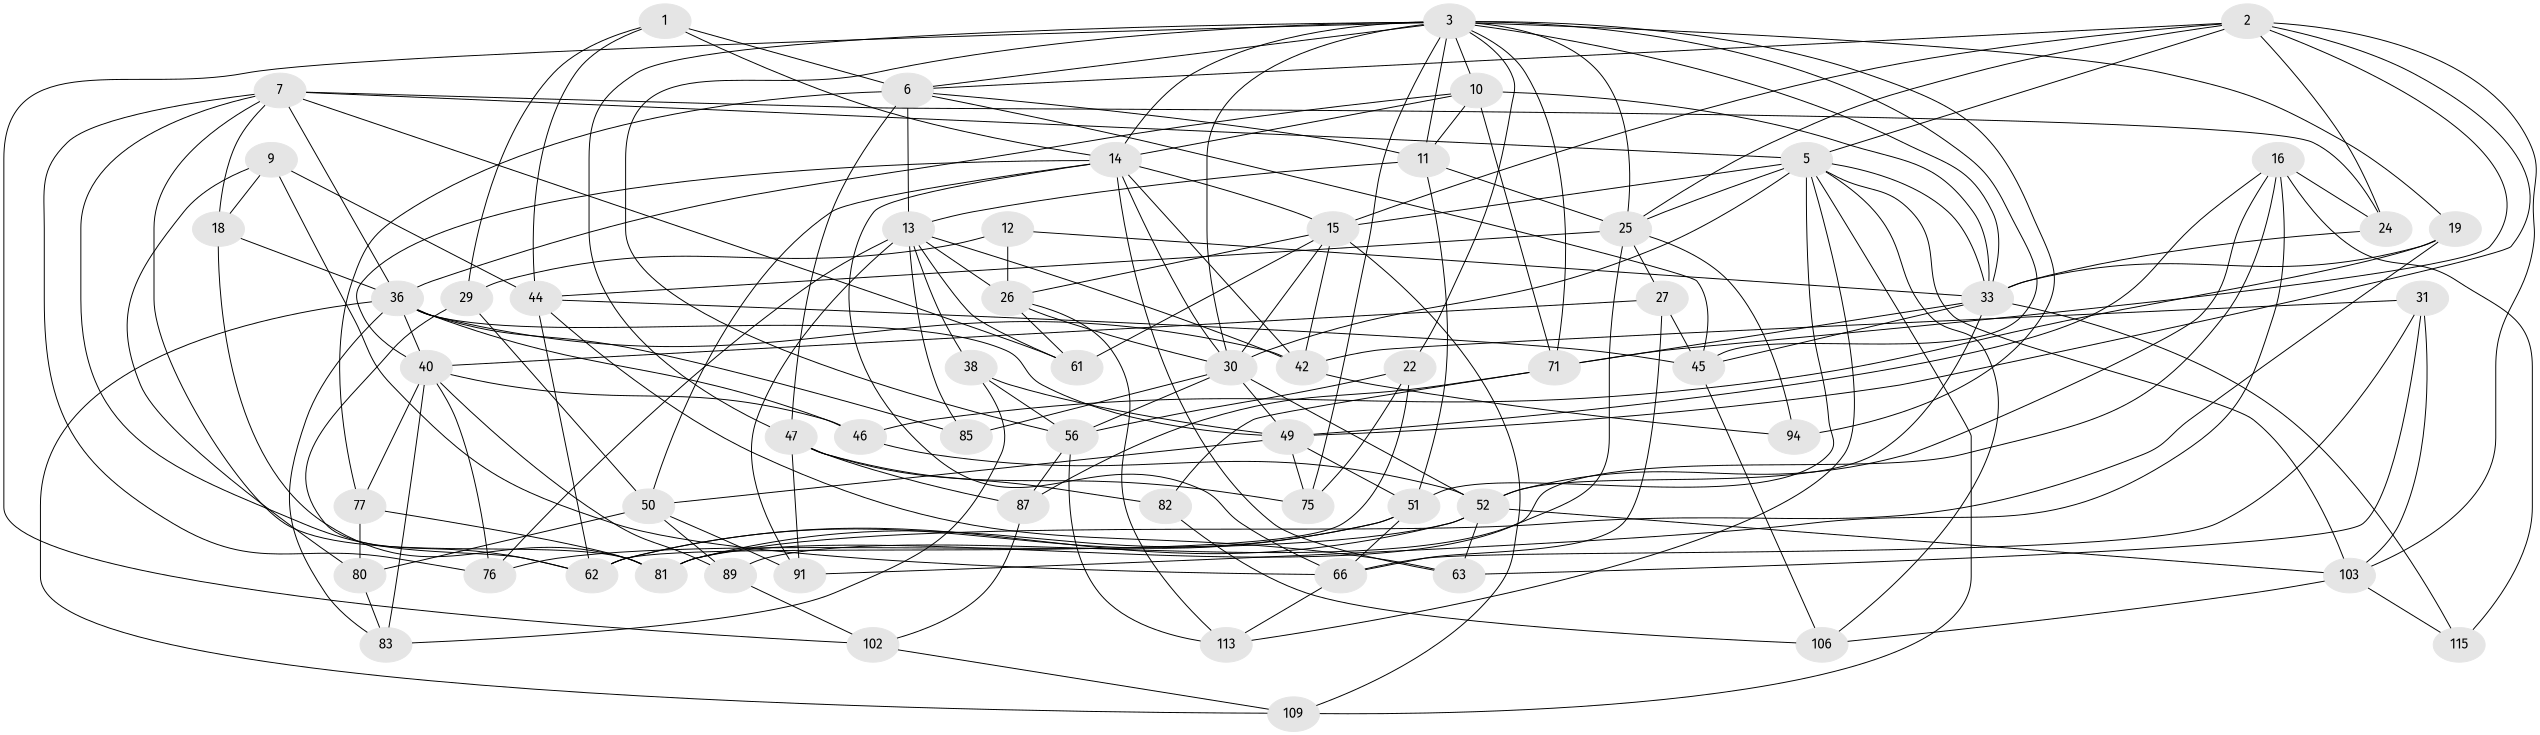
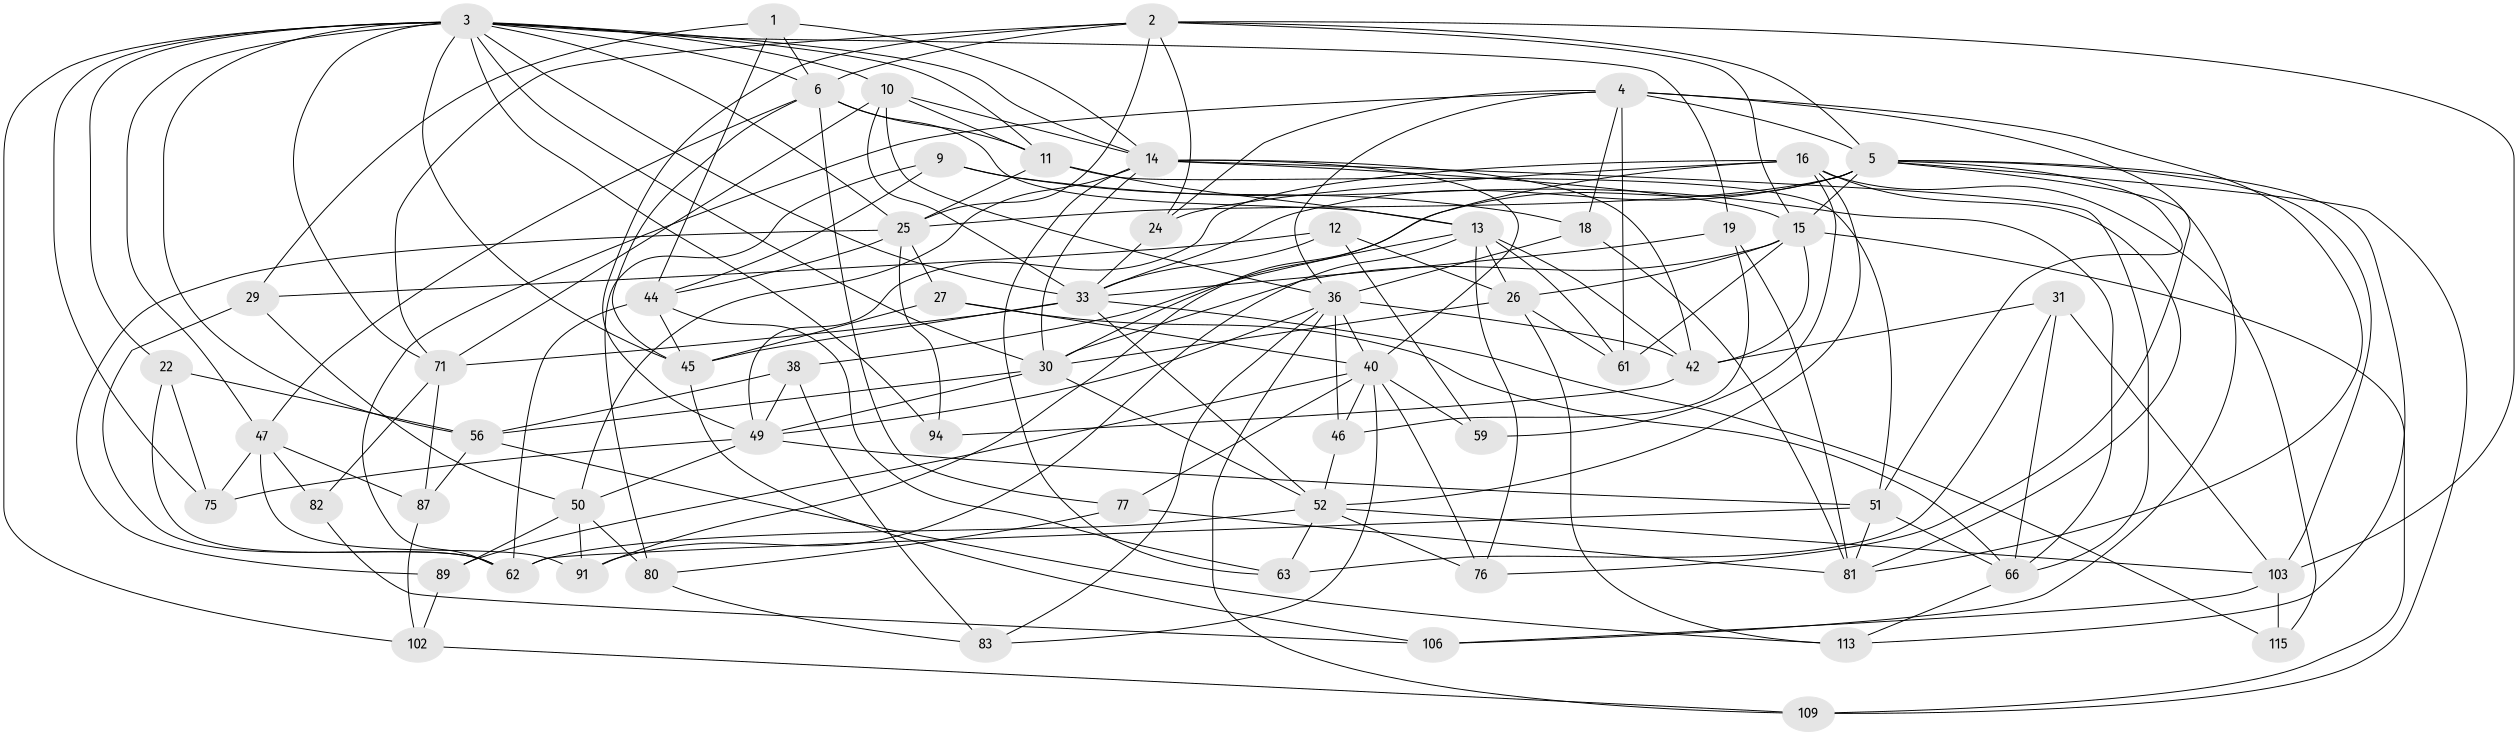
node "7": label "7" -> "4"
node "85": removed
node "59": added
